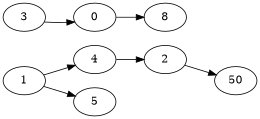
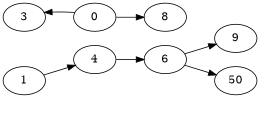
edge "3" -> "0": reversed
node "9": added
node "2": label "2" -> "6"
node "5": removed
